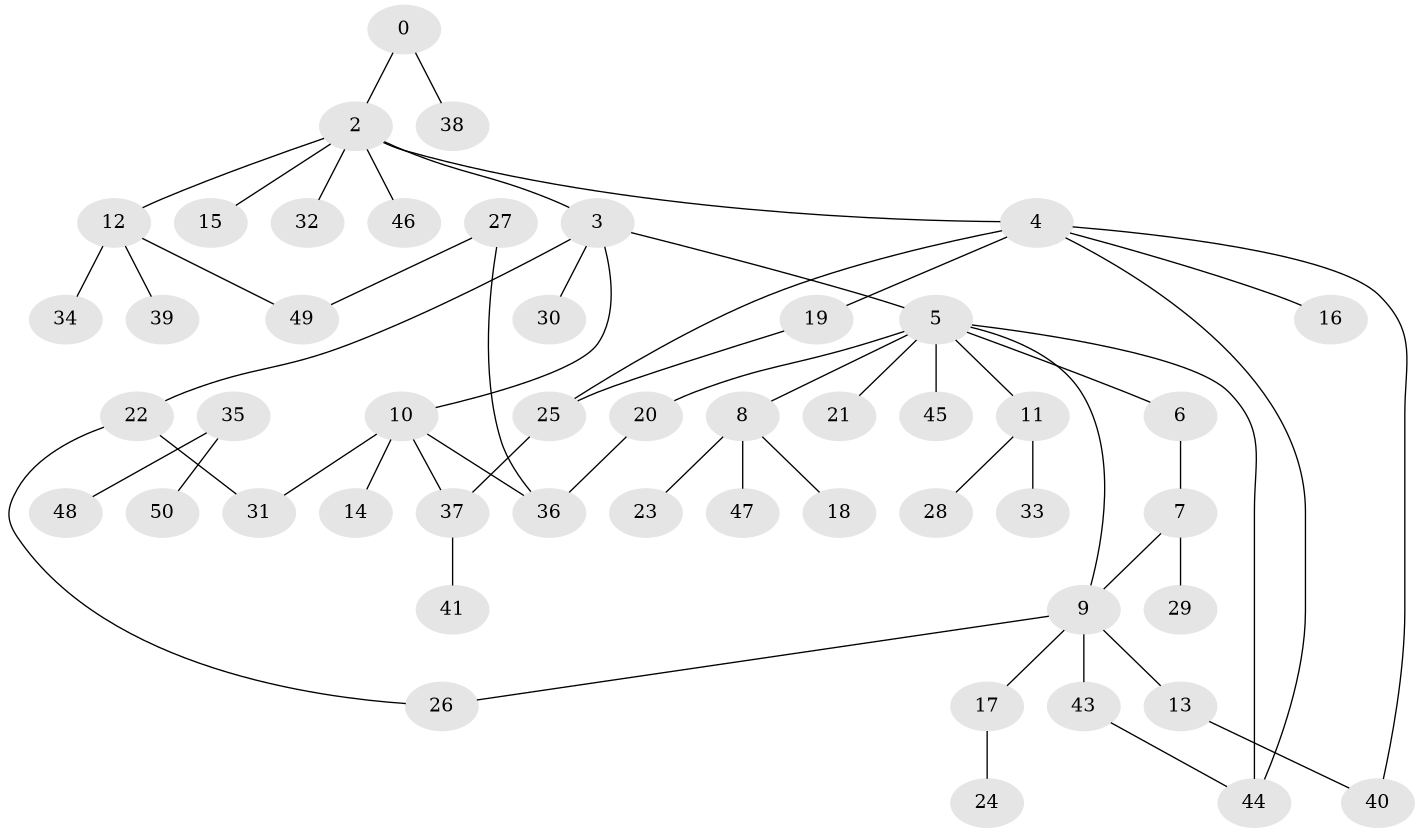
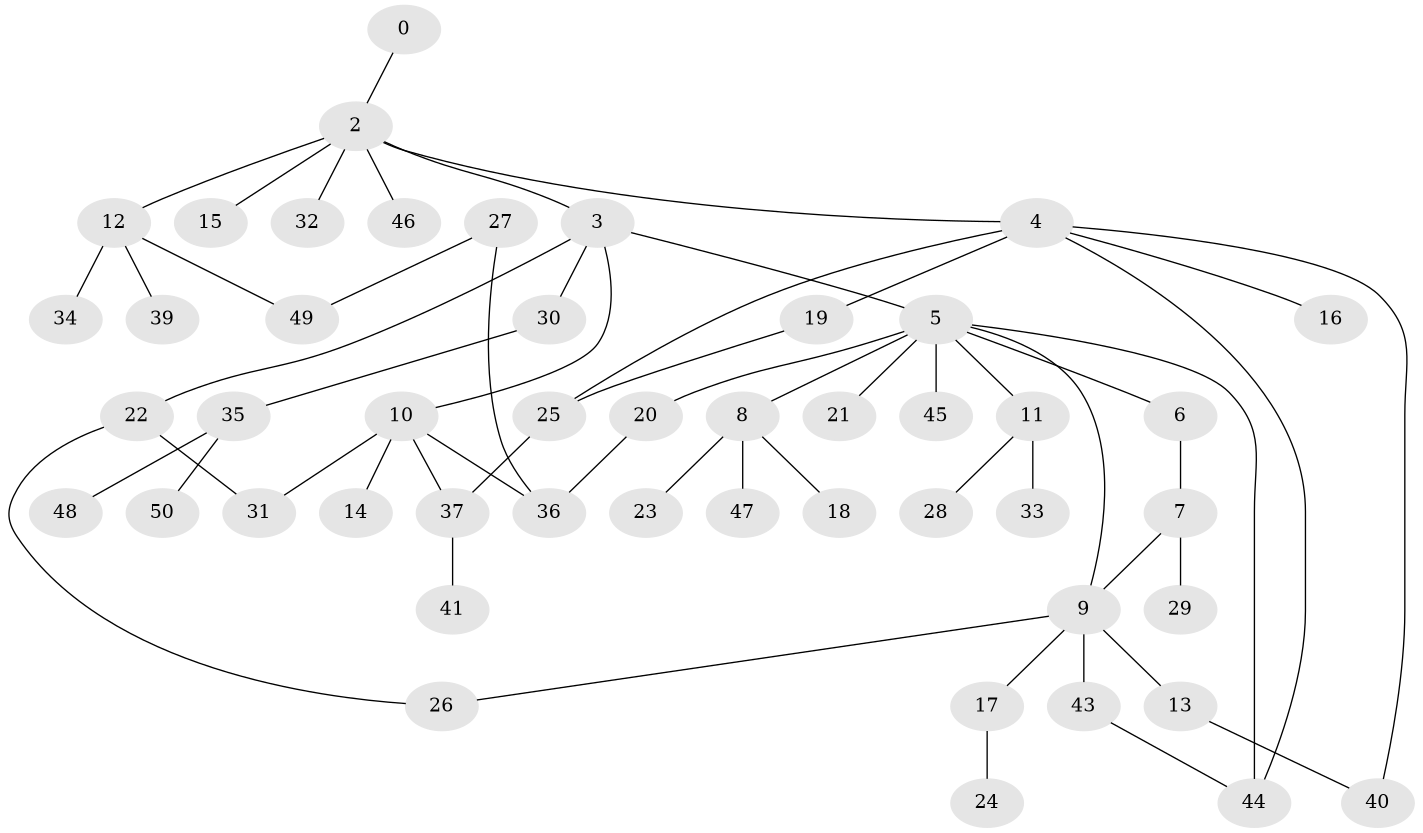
node "38": removed
edge "30" -- "35": added
